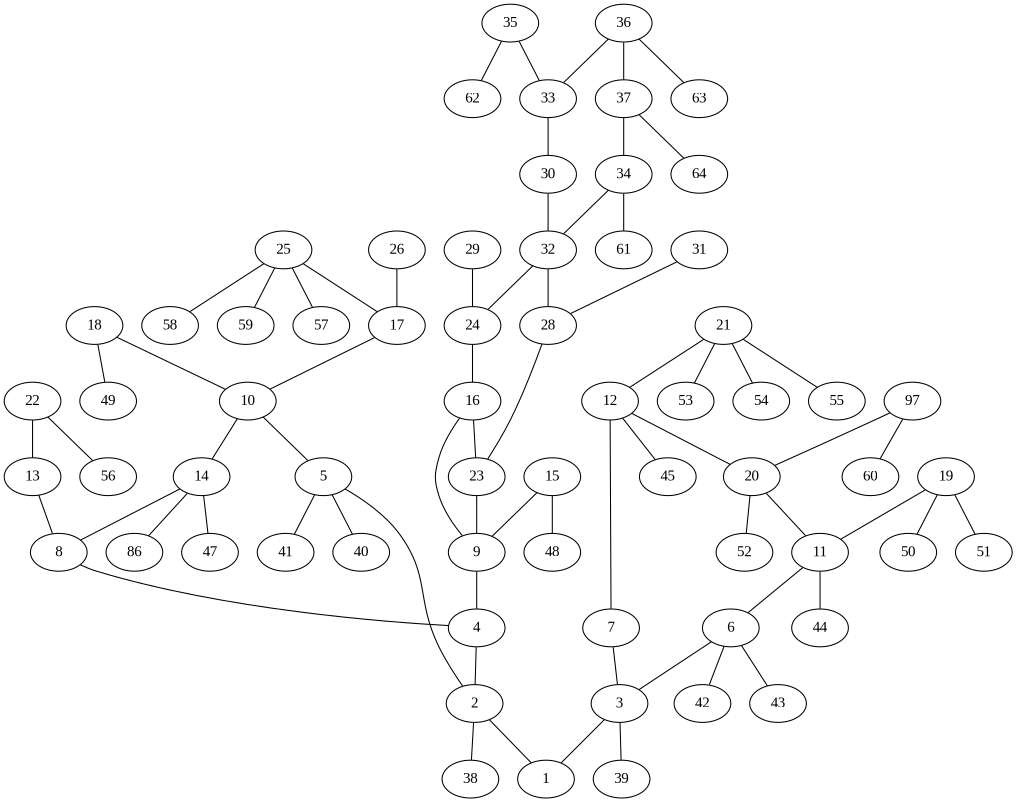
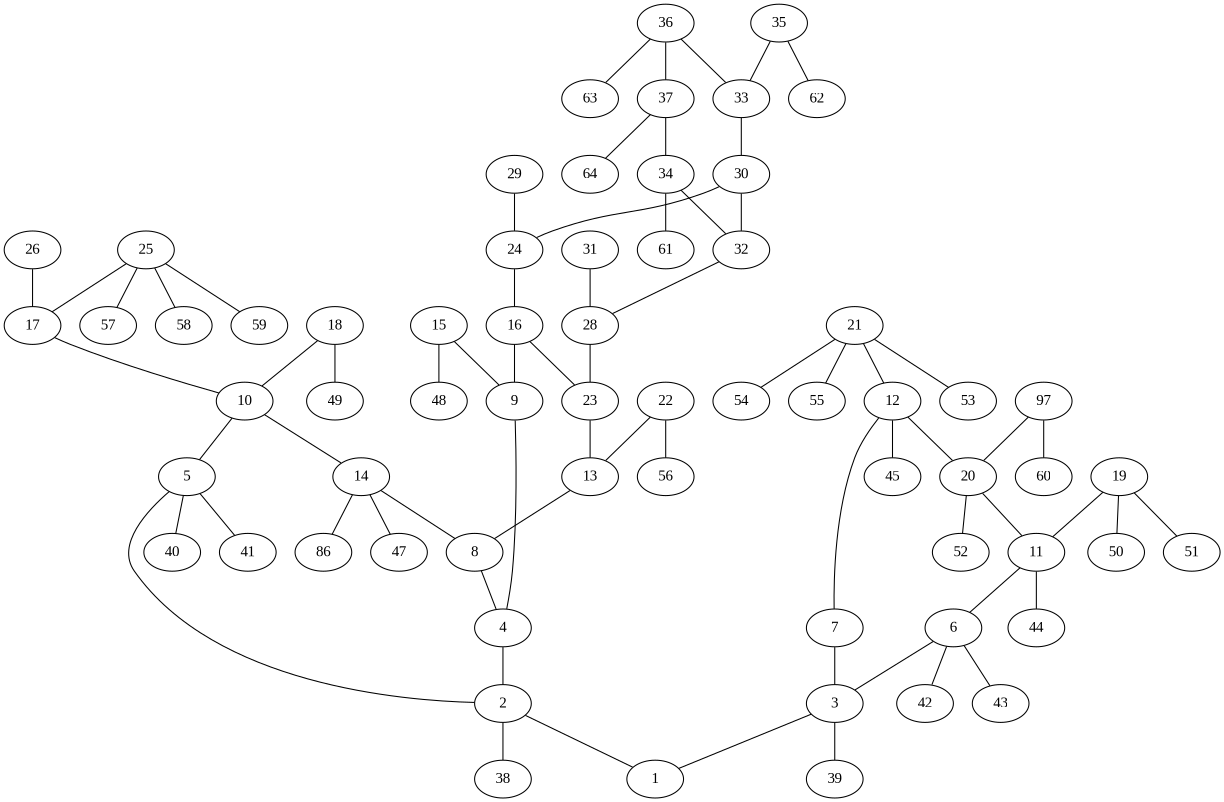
edge "32" -- "24": now "30" -- "24"
edge "23" -- "9": now "23" -- "13"
